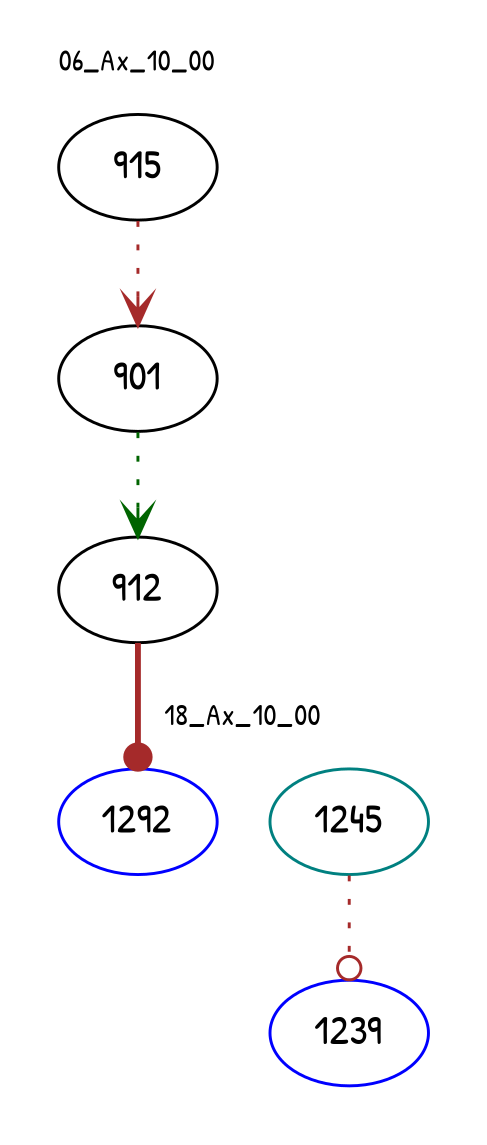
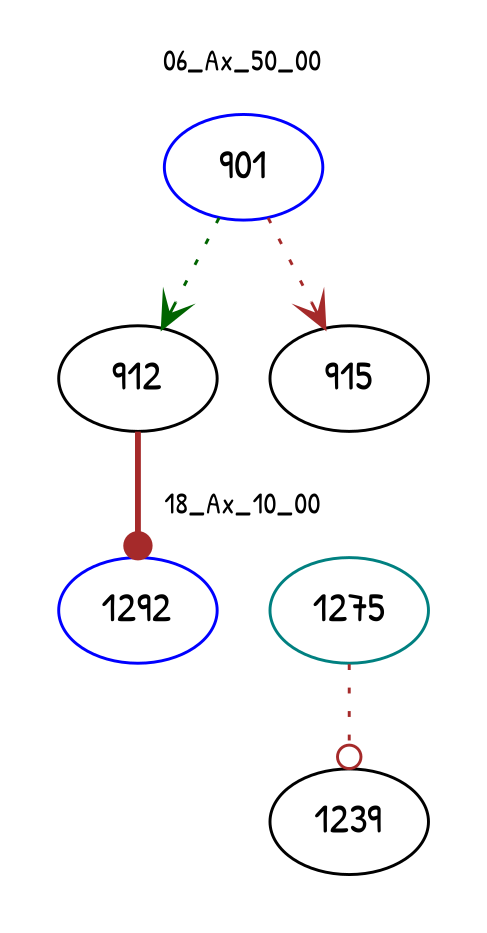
cluster "06_Ax_10_00": label "06_Ax_10_00" -> "06_Ax_50_00"
edge "915" -> "901": reversed
node "901": color black -> blue
node "1245": label "1245" -> "1275"
node "1239": color blue -> black
